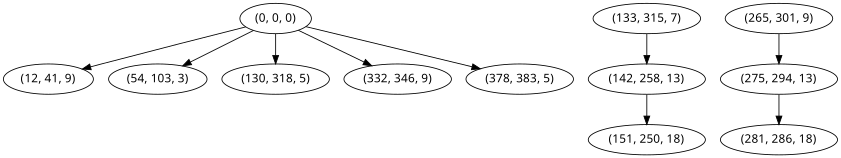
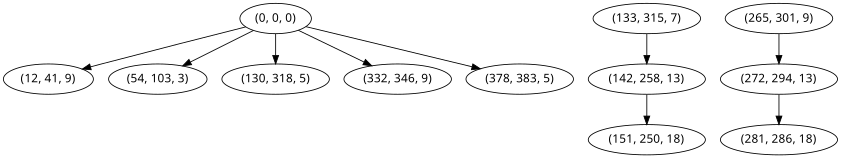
node "(275, 294, 13)": label "(275, 294, 13)" -> "(272, 294, 13)"
